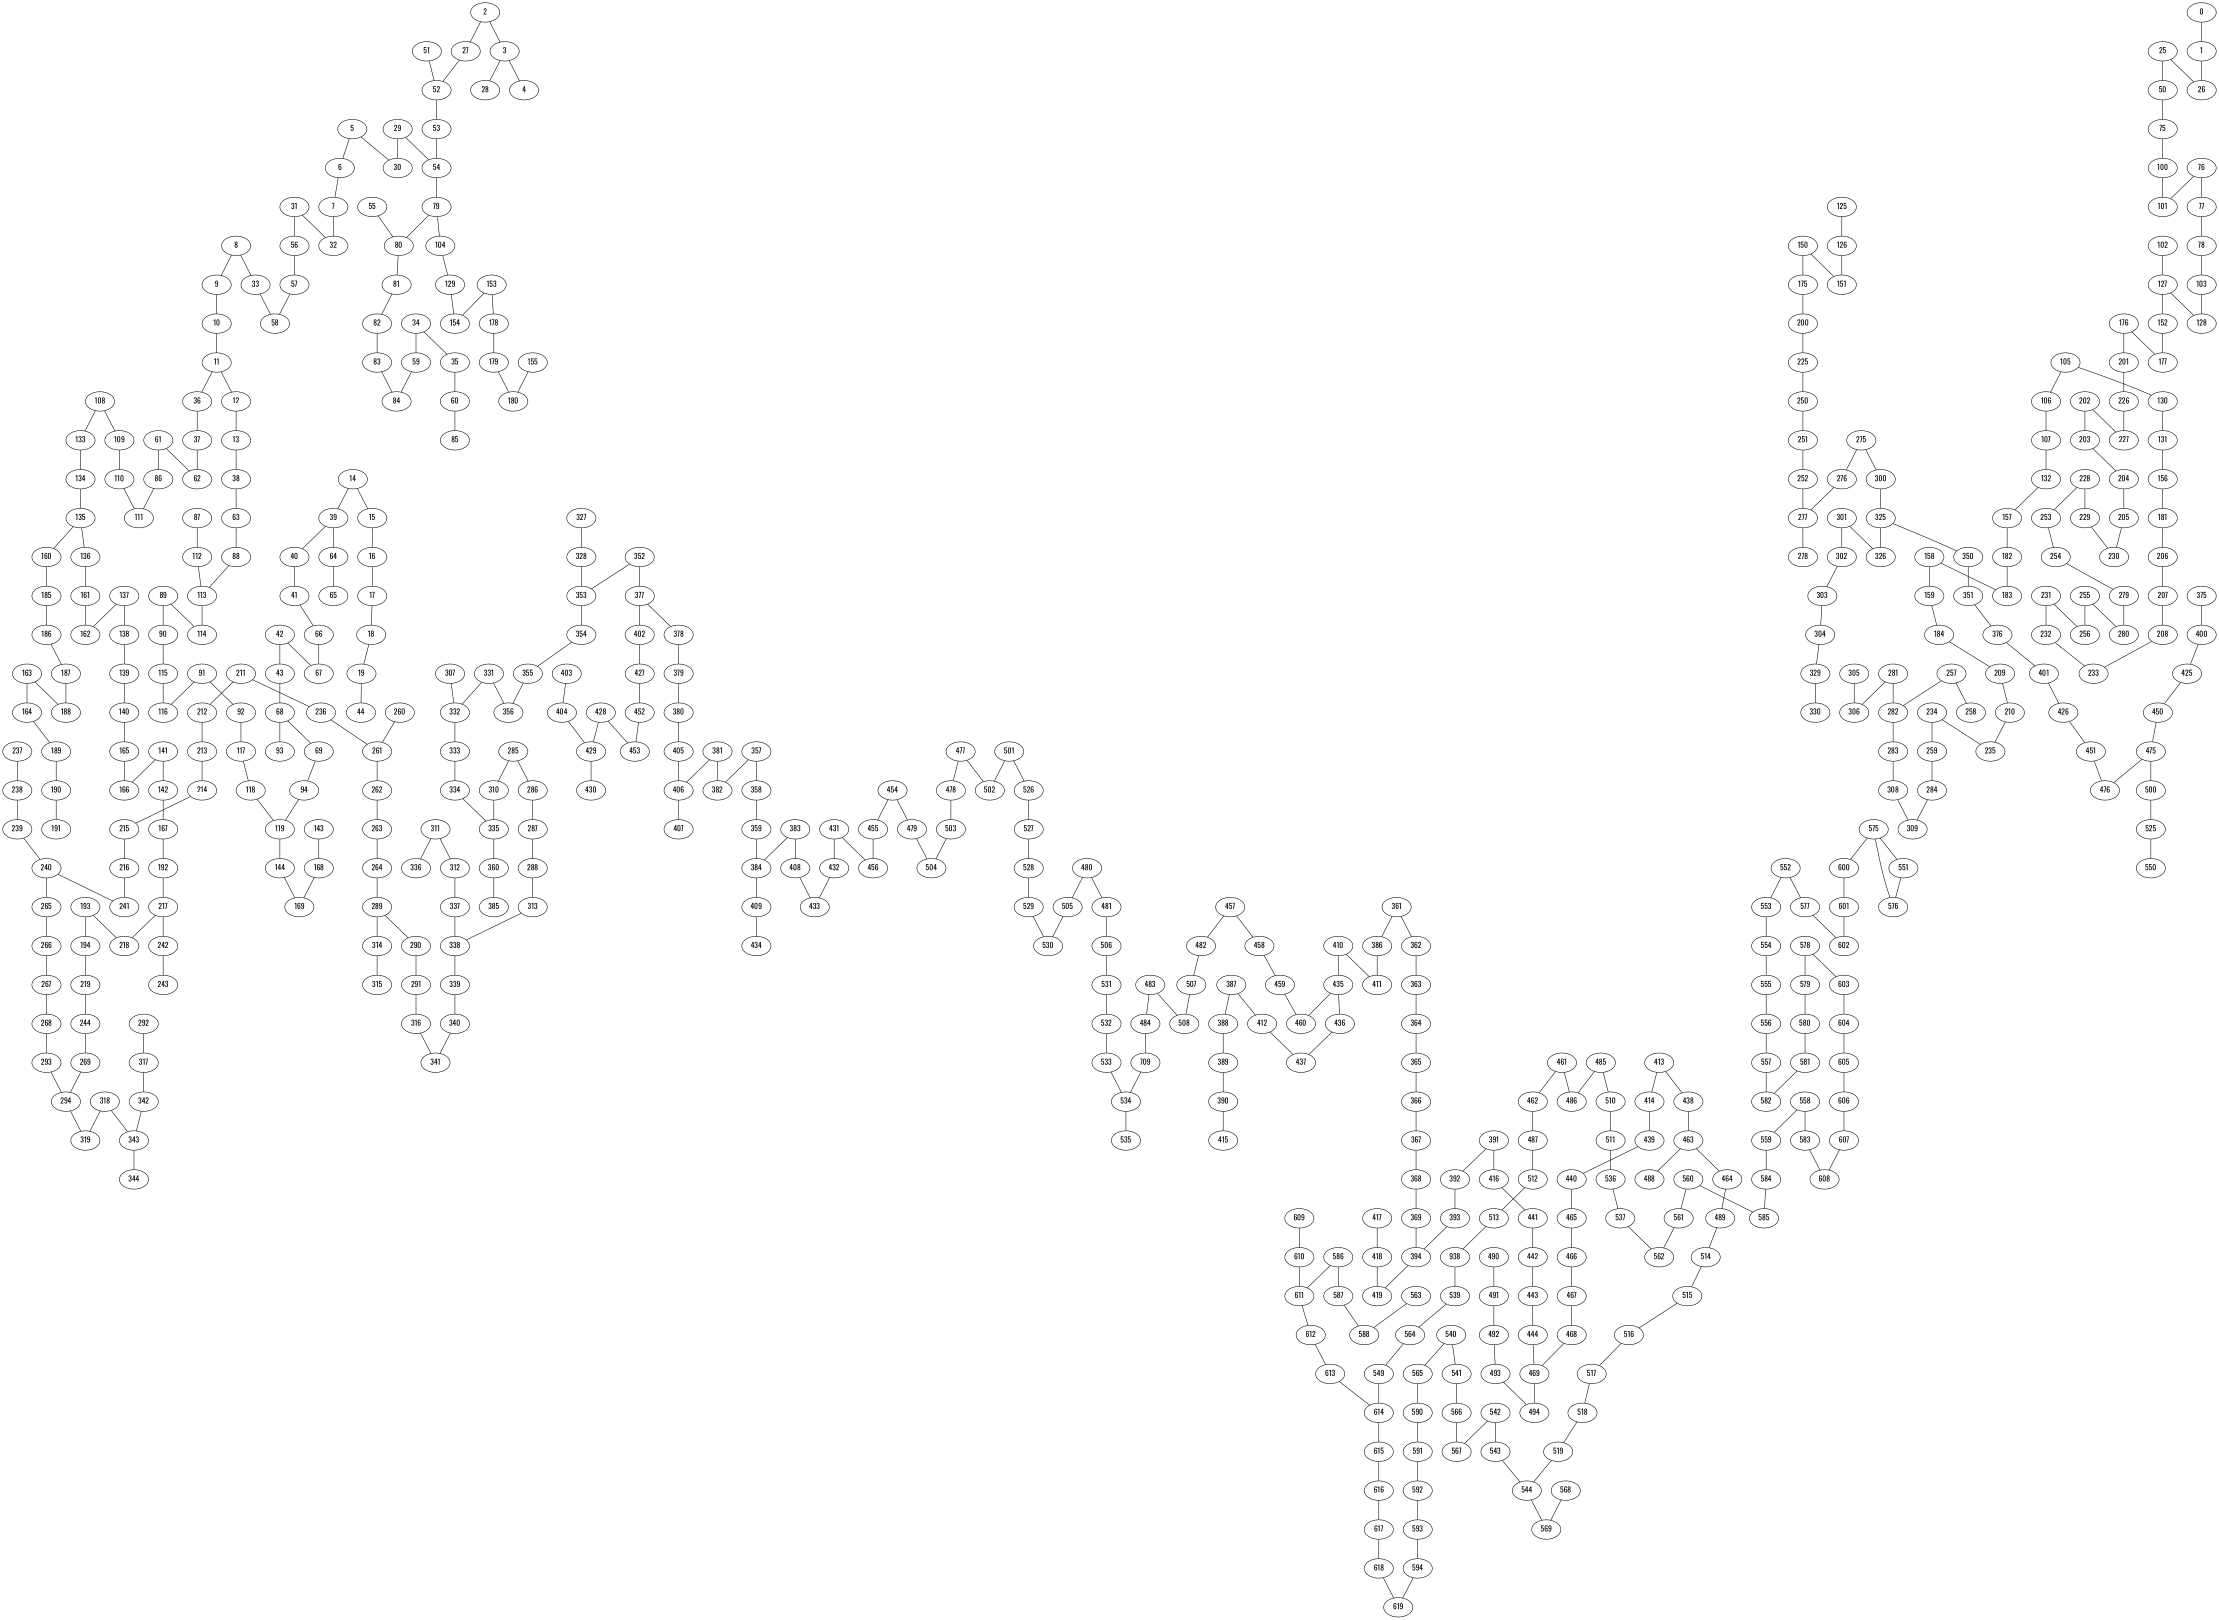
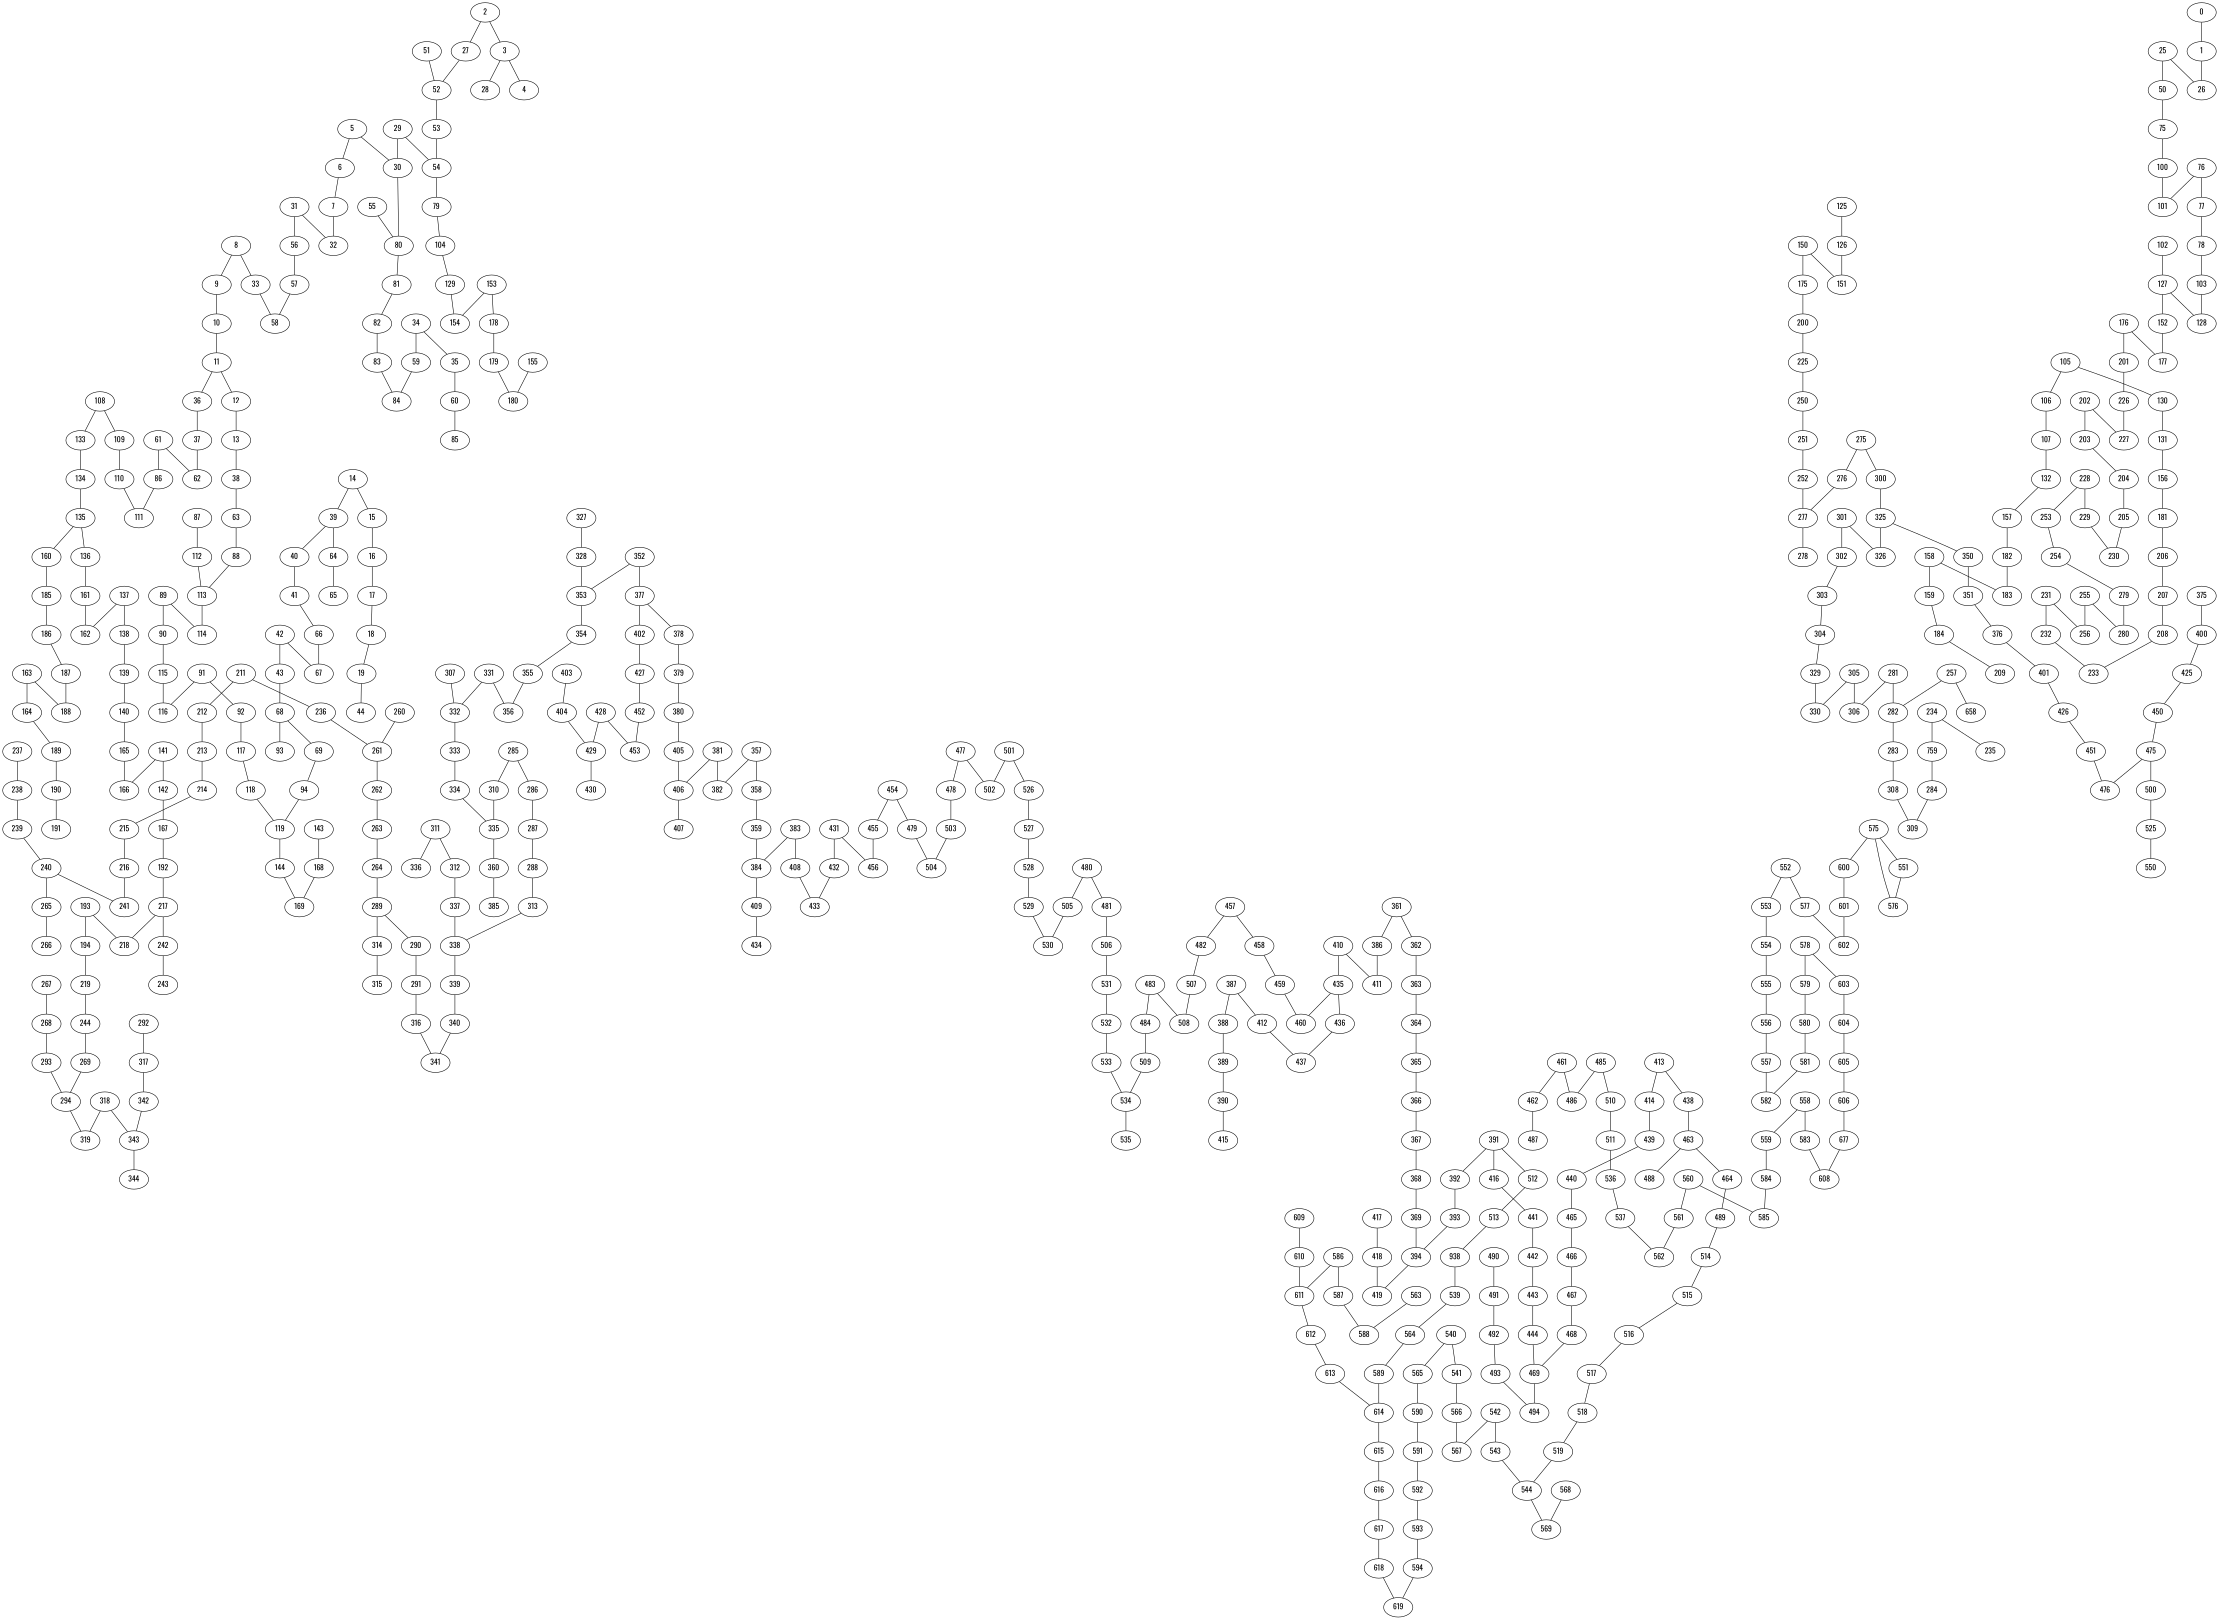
edge "79" -- "80": now "30" -- "80"
edge "305" -- "330": added
node "258": label "258" -> "658"
node "210": removed
node "259": label "259" -> "759"
edge "266" -- "267": removed
node "709": label "709" -> "509"
node "607": label "607" -> "677"
edge "487" -- "512": now "391" -- "512"
node "549": label "549" -> "589"
